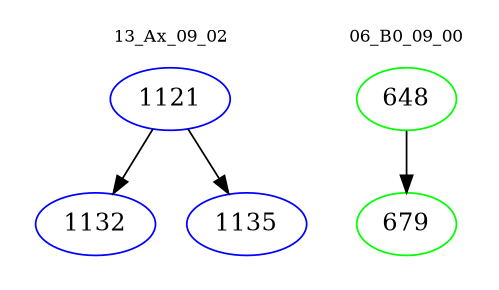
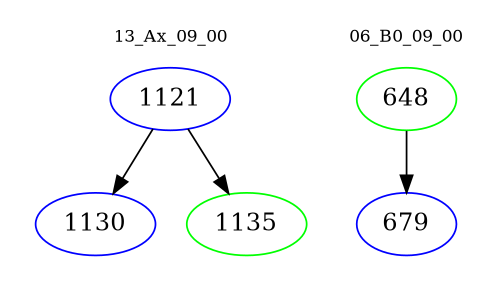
cluster "13_Ax_09_02": label "13_Ax_09_02" -> "13_Ax_09_00"
node "1132": label "1132" -> "1130"
node "1135": color blue -> green
node "679": color green -> blue
